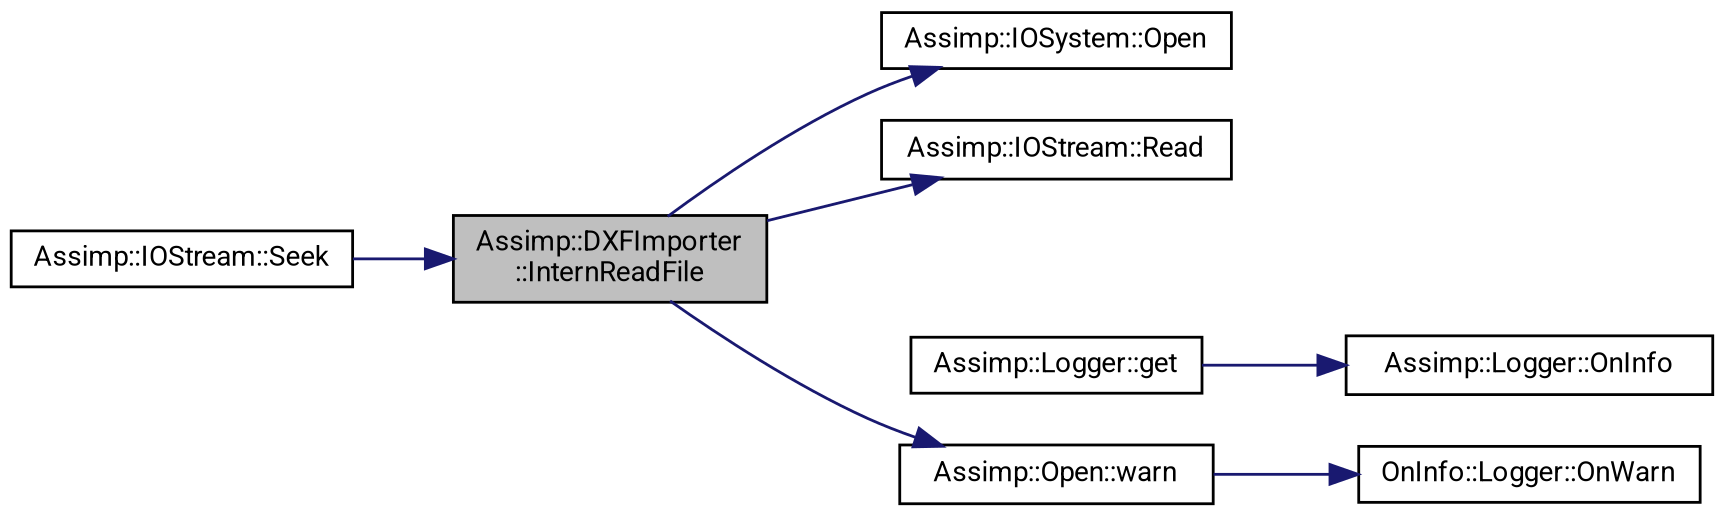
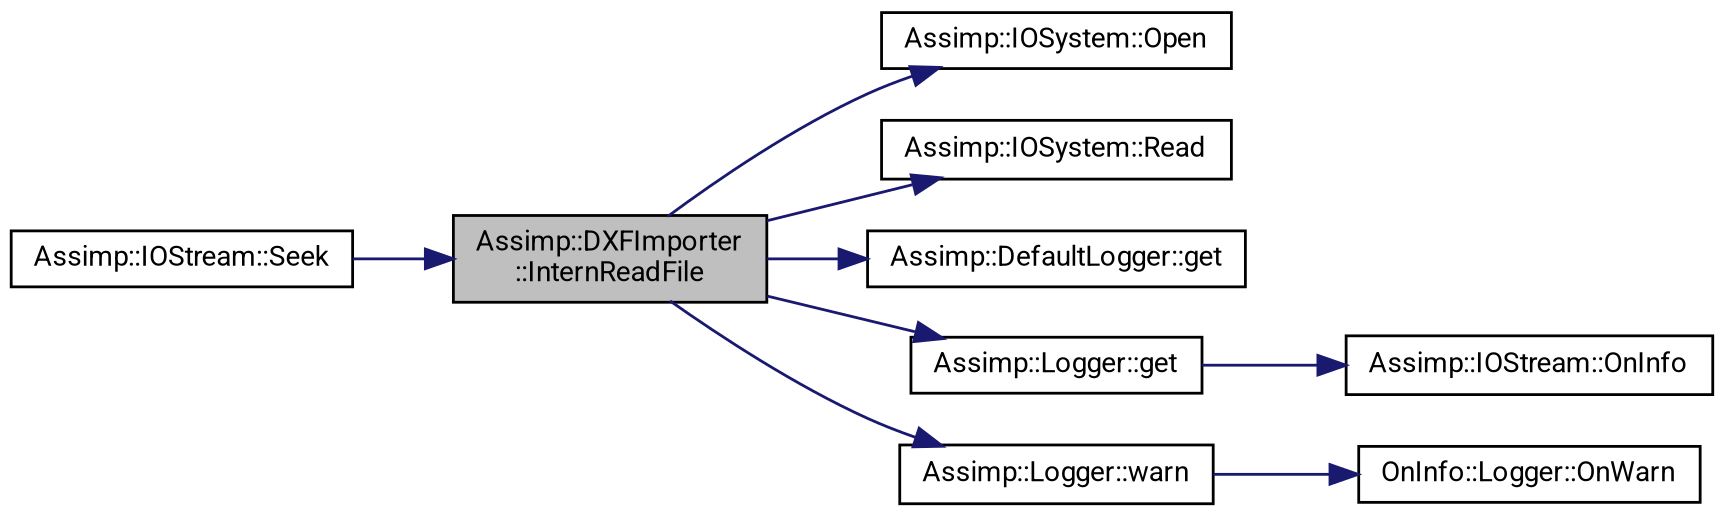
node "Assimp::IOStream::Read": label "Assimp::IOStream::Read" -> "Assimp::IOSystem::Read"
node "Assimp::DefaultLogger::get": added
edge "Assimp::DXFImporter ::InternReadFile" -> "Assimp::Logger::get": added
node "Assimp::Logger::OnInfo": label "Assimp::Logger::OnInfo" -> "Assimp::IOStream::OnInfo"
node "Assimp::Open::warn": label "Assimp::Open::warn" -> "Assimp::Logger::warn"
